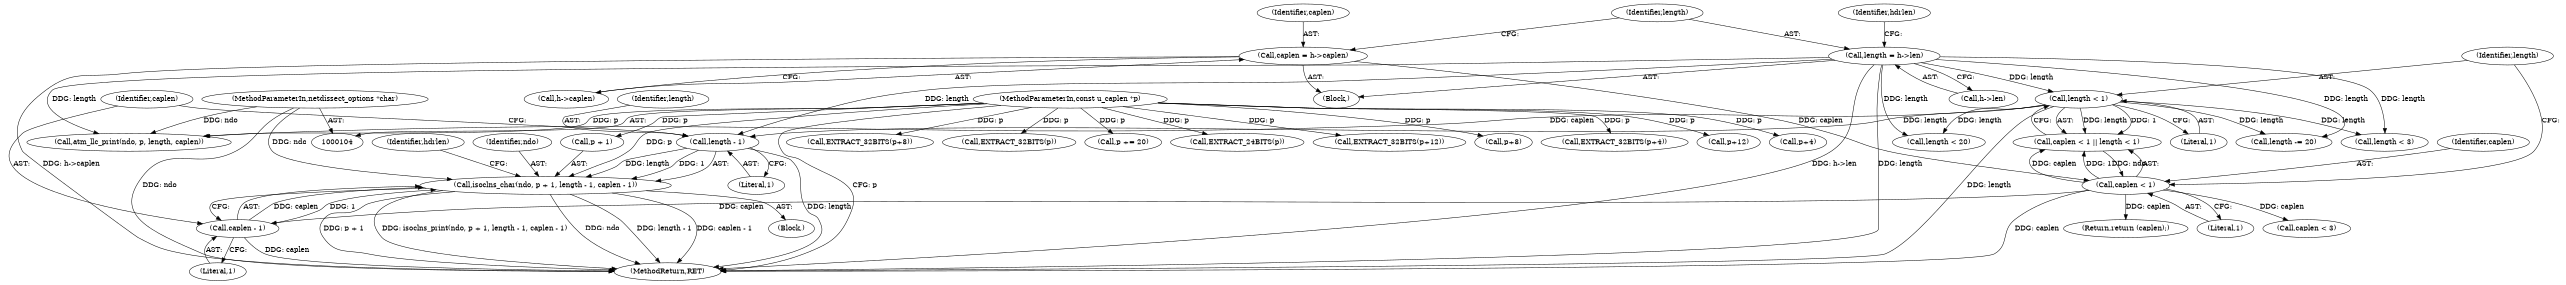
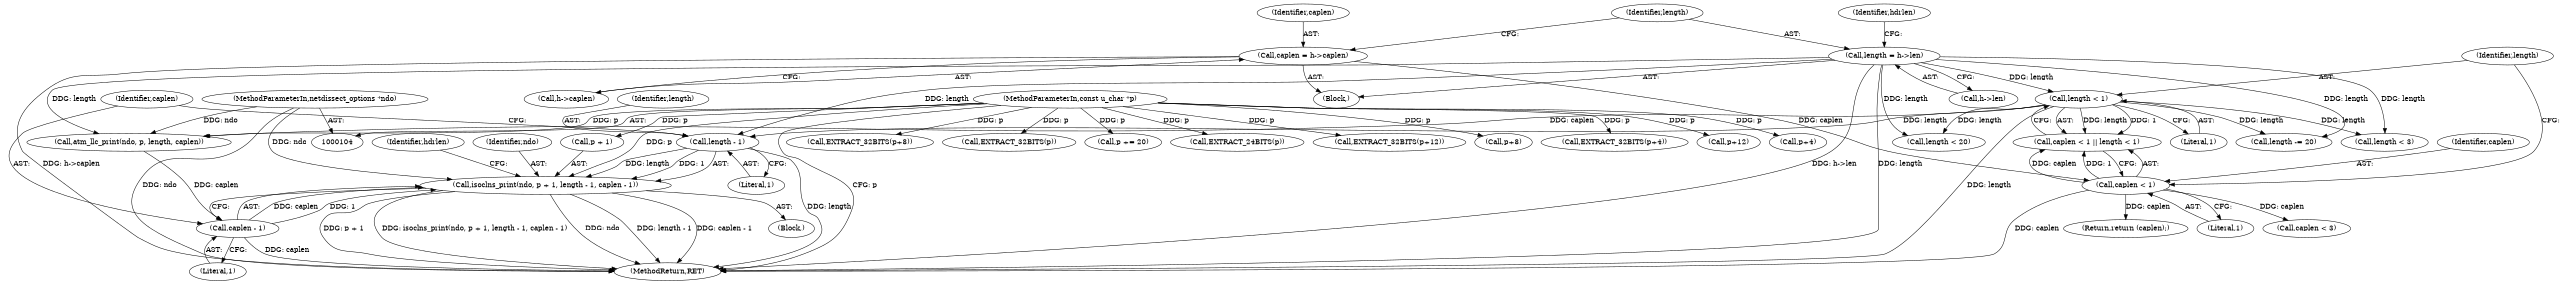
node "(MethodParameterIn,netdissect_options *char)": label "(MethodParameterIn,netdissect_options *char)" -> "(MethodParameterIn,netdissect_options *ndo)"
node "(MethodParameterIn,const u_caplen *p)": label "(MethodParameterIn,const u_caplen *p)" -> "(MethodParameterIn,const u_char *p)"
edge "(Call,caplen < 1 || length < 1)" -> "(Call,caplen < 1)": label "DDG: ndo" -> "CFG: "
node "(Call,isoclns_char(ndo, p + 1, length - 1, caplen - 1))": label "(Call,isoclns_char(ndo, p + 1, length - 1, caplen - 1))" -> "(Call,isoclns_print(ndo, p + 1, length - 1, caplen - 1))"
edge "(Call,caplen < 1)" -> "(Call,caplen - 1)": now "(Call,atm_llc_print(ndo, p, length, caplen))" -> "(Call,caplen - 1)"
